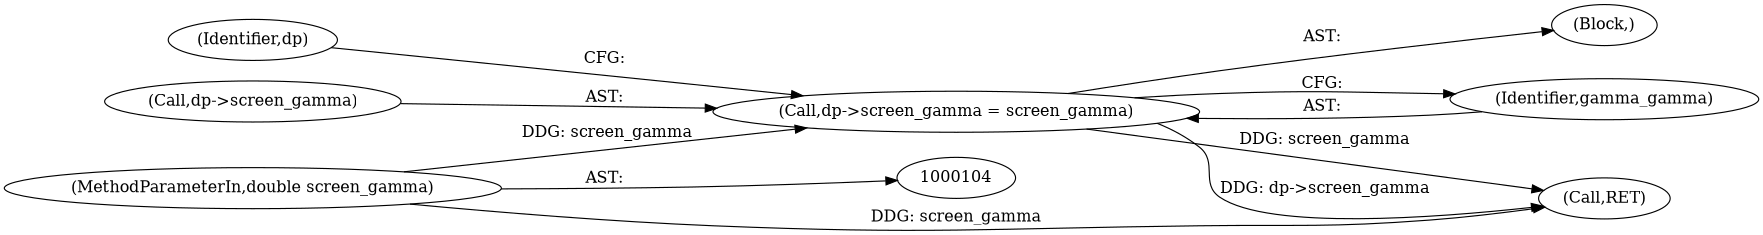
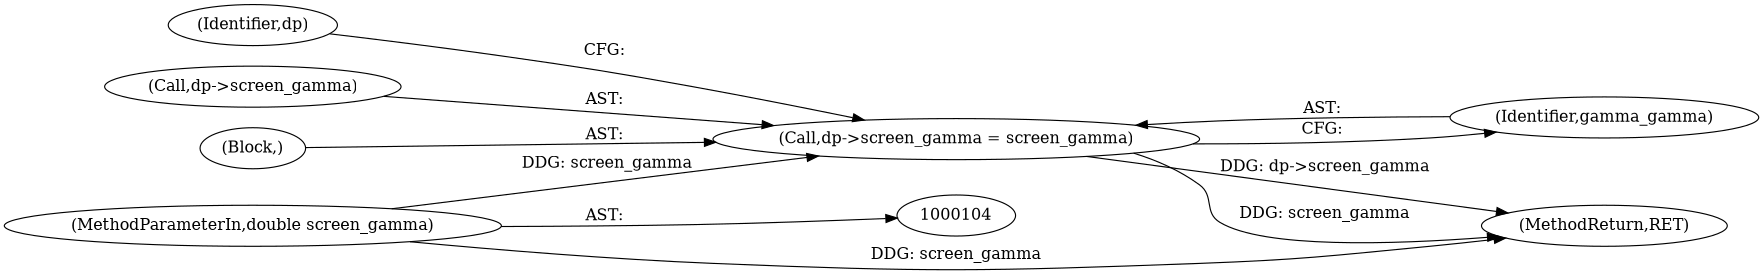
edge "(Call,dp->screen_gamma = screen_gamma)" -> "(Block,)": reversed
node "(Call,RET)": label "(Call,RET)" -> "(MethodReturn,RET)"
